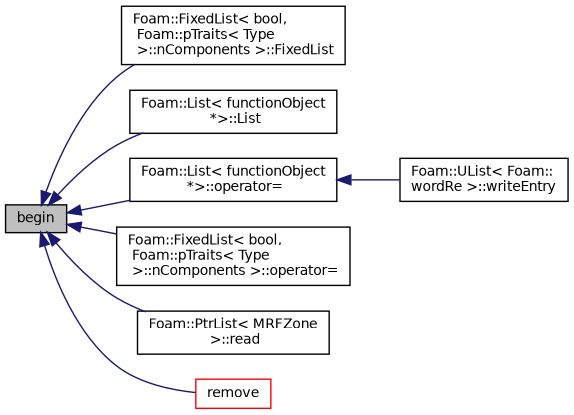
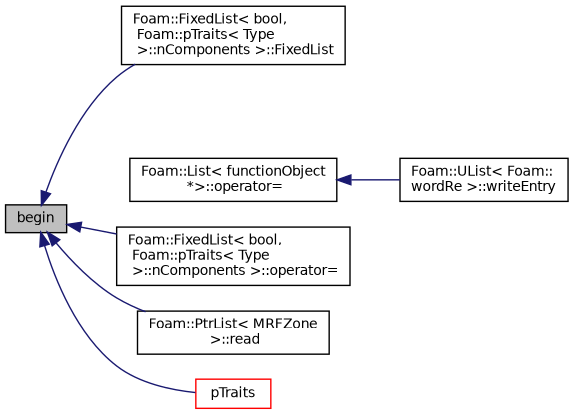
node "Foam::List< functionObject *>::List": removed
edge "Foam::List< functionObject *>::operator=" -> "begin": removed
node "remove": label "remove" -> "pTraits"
